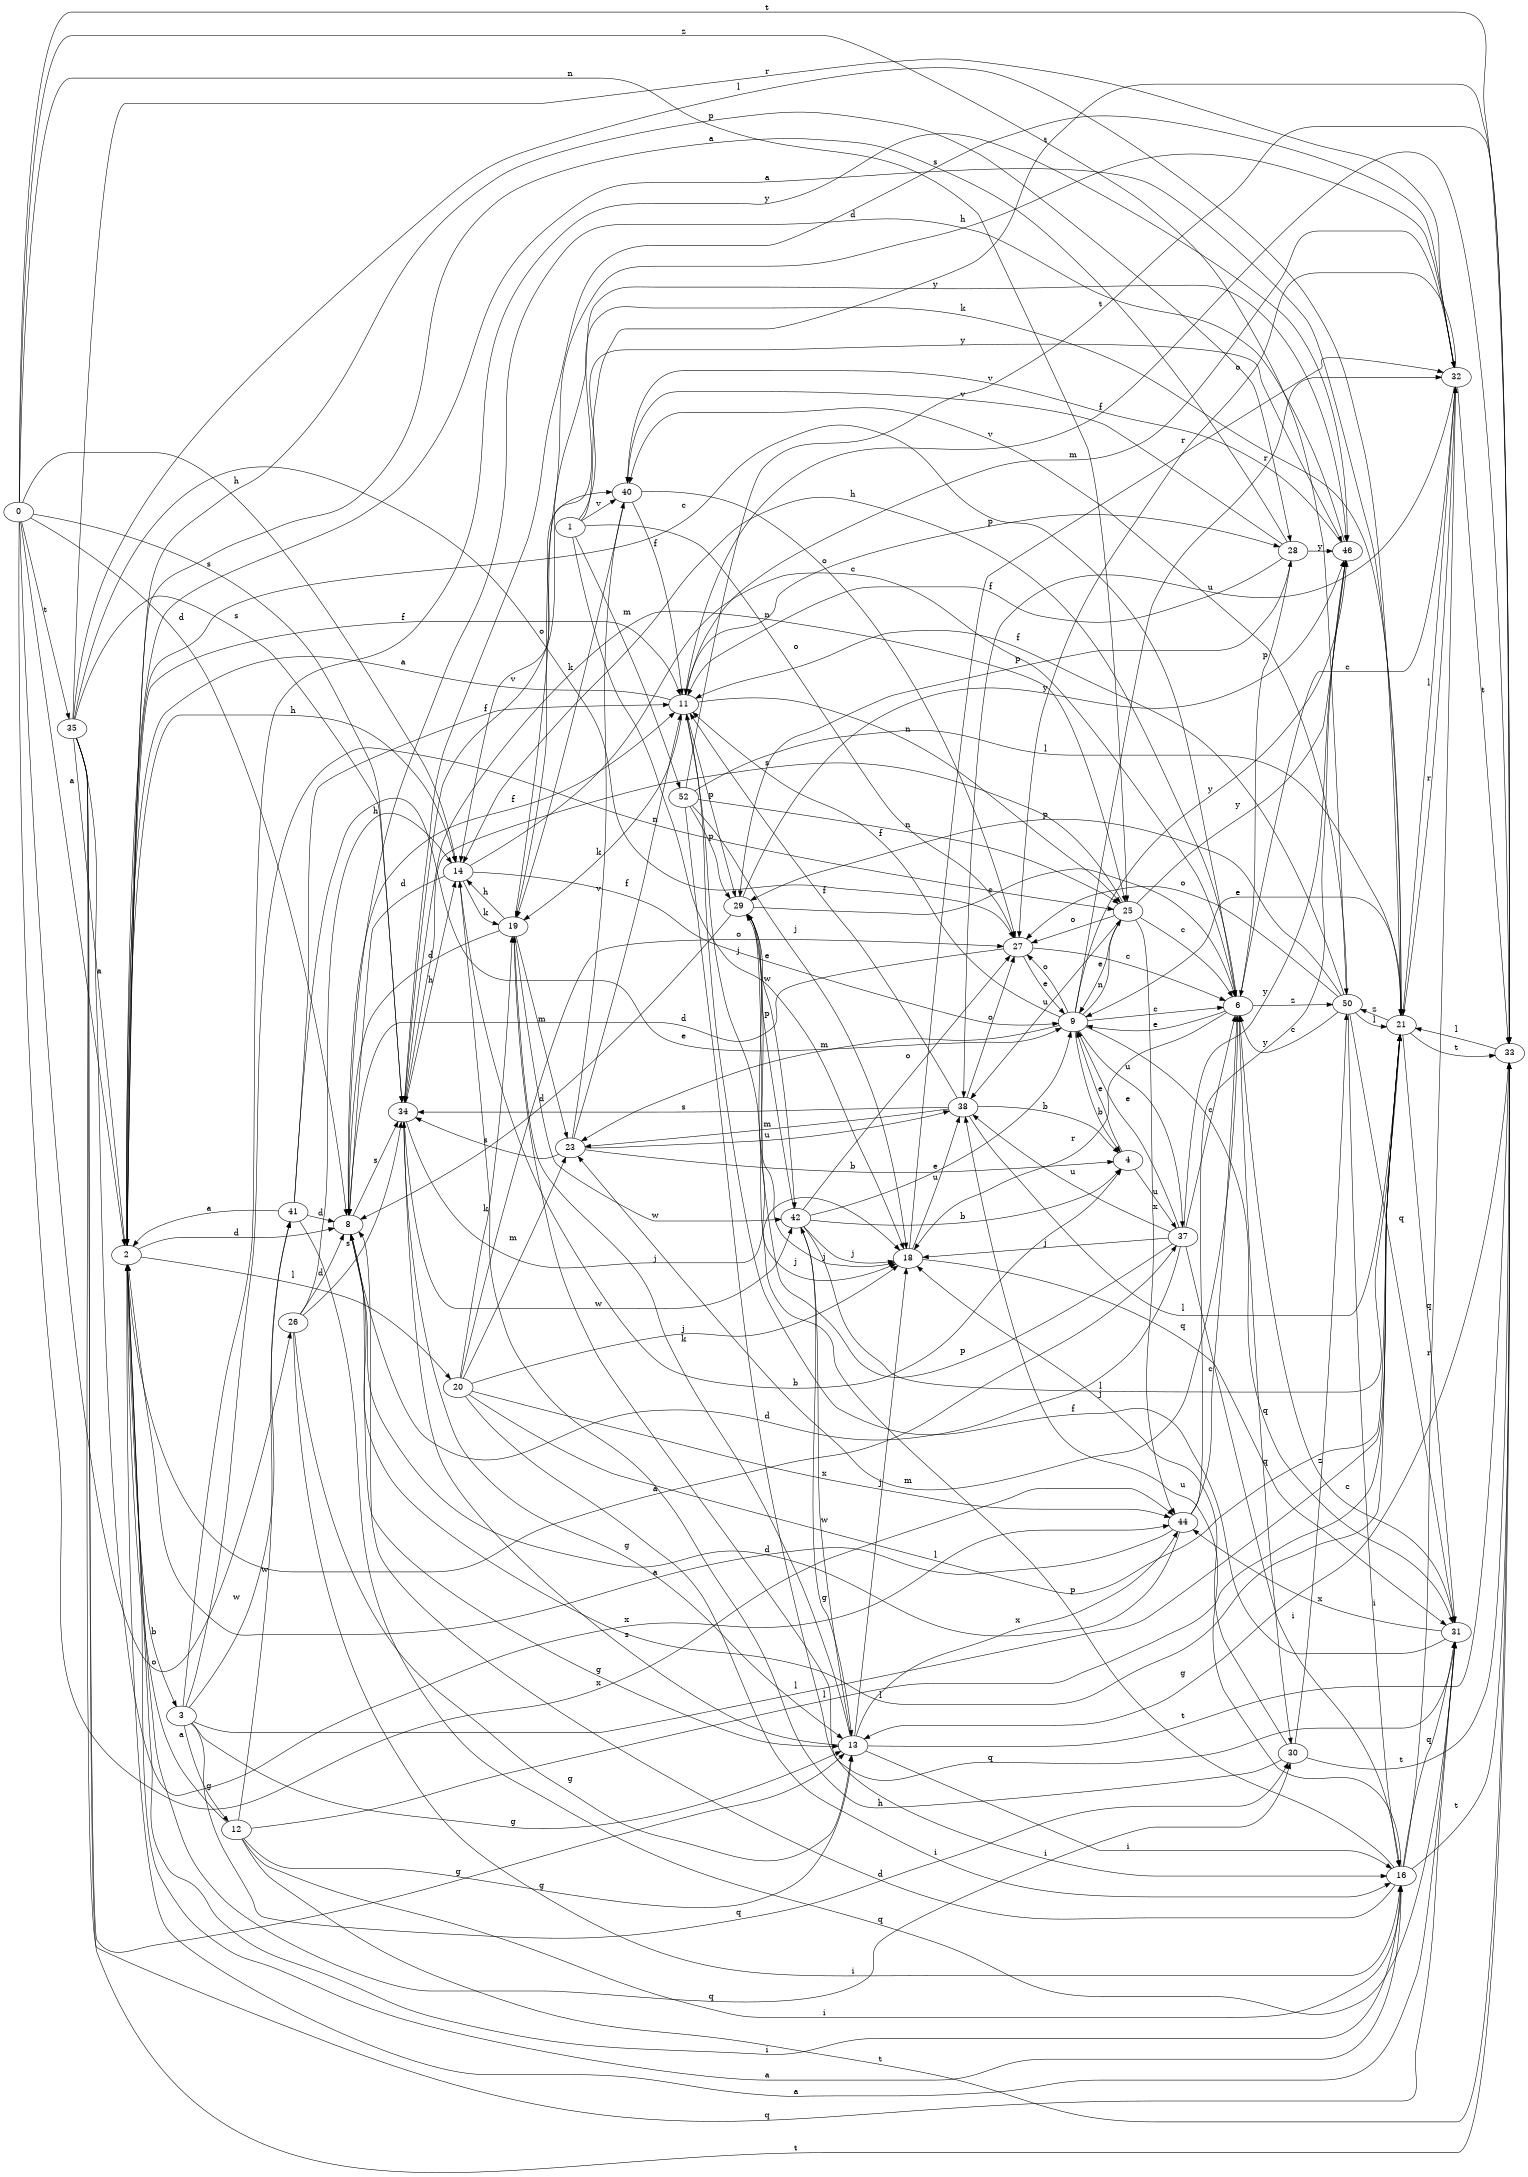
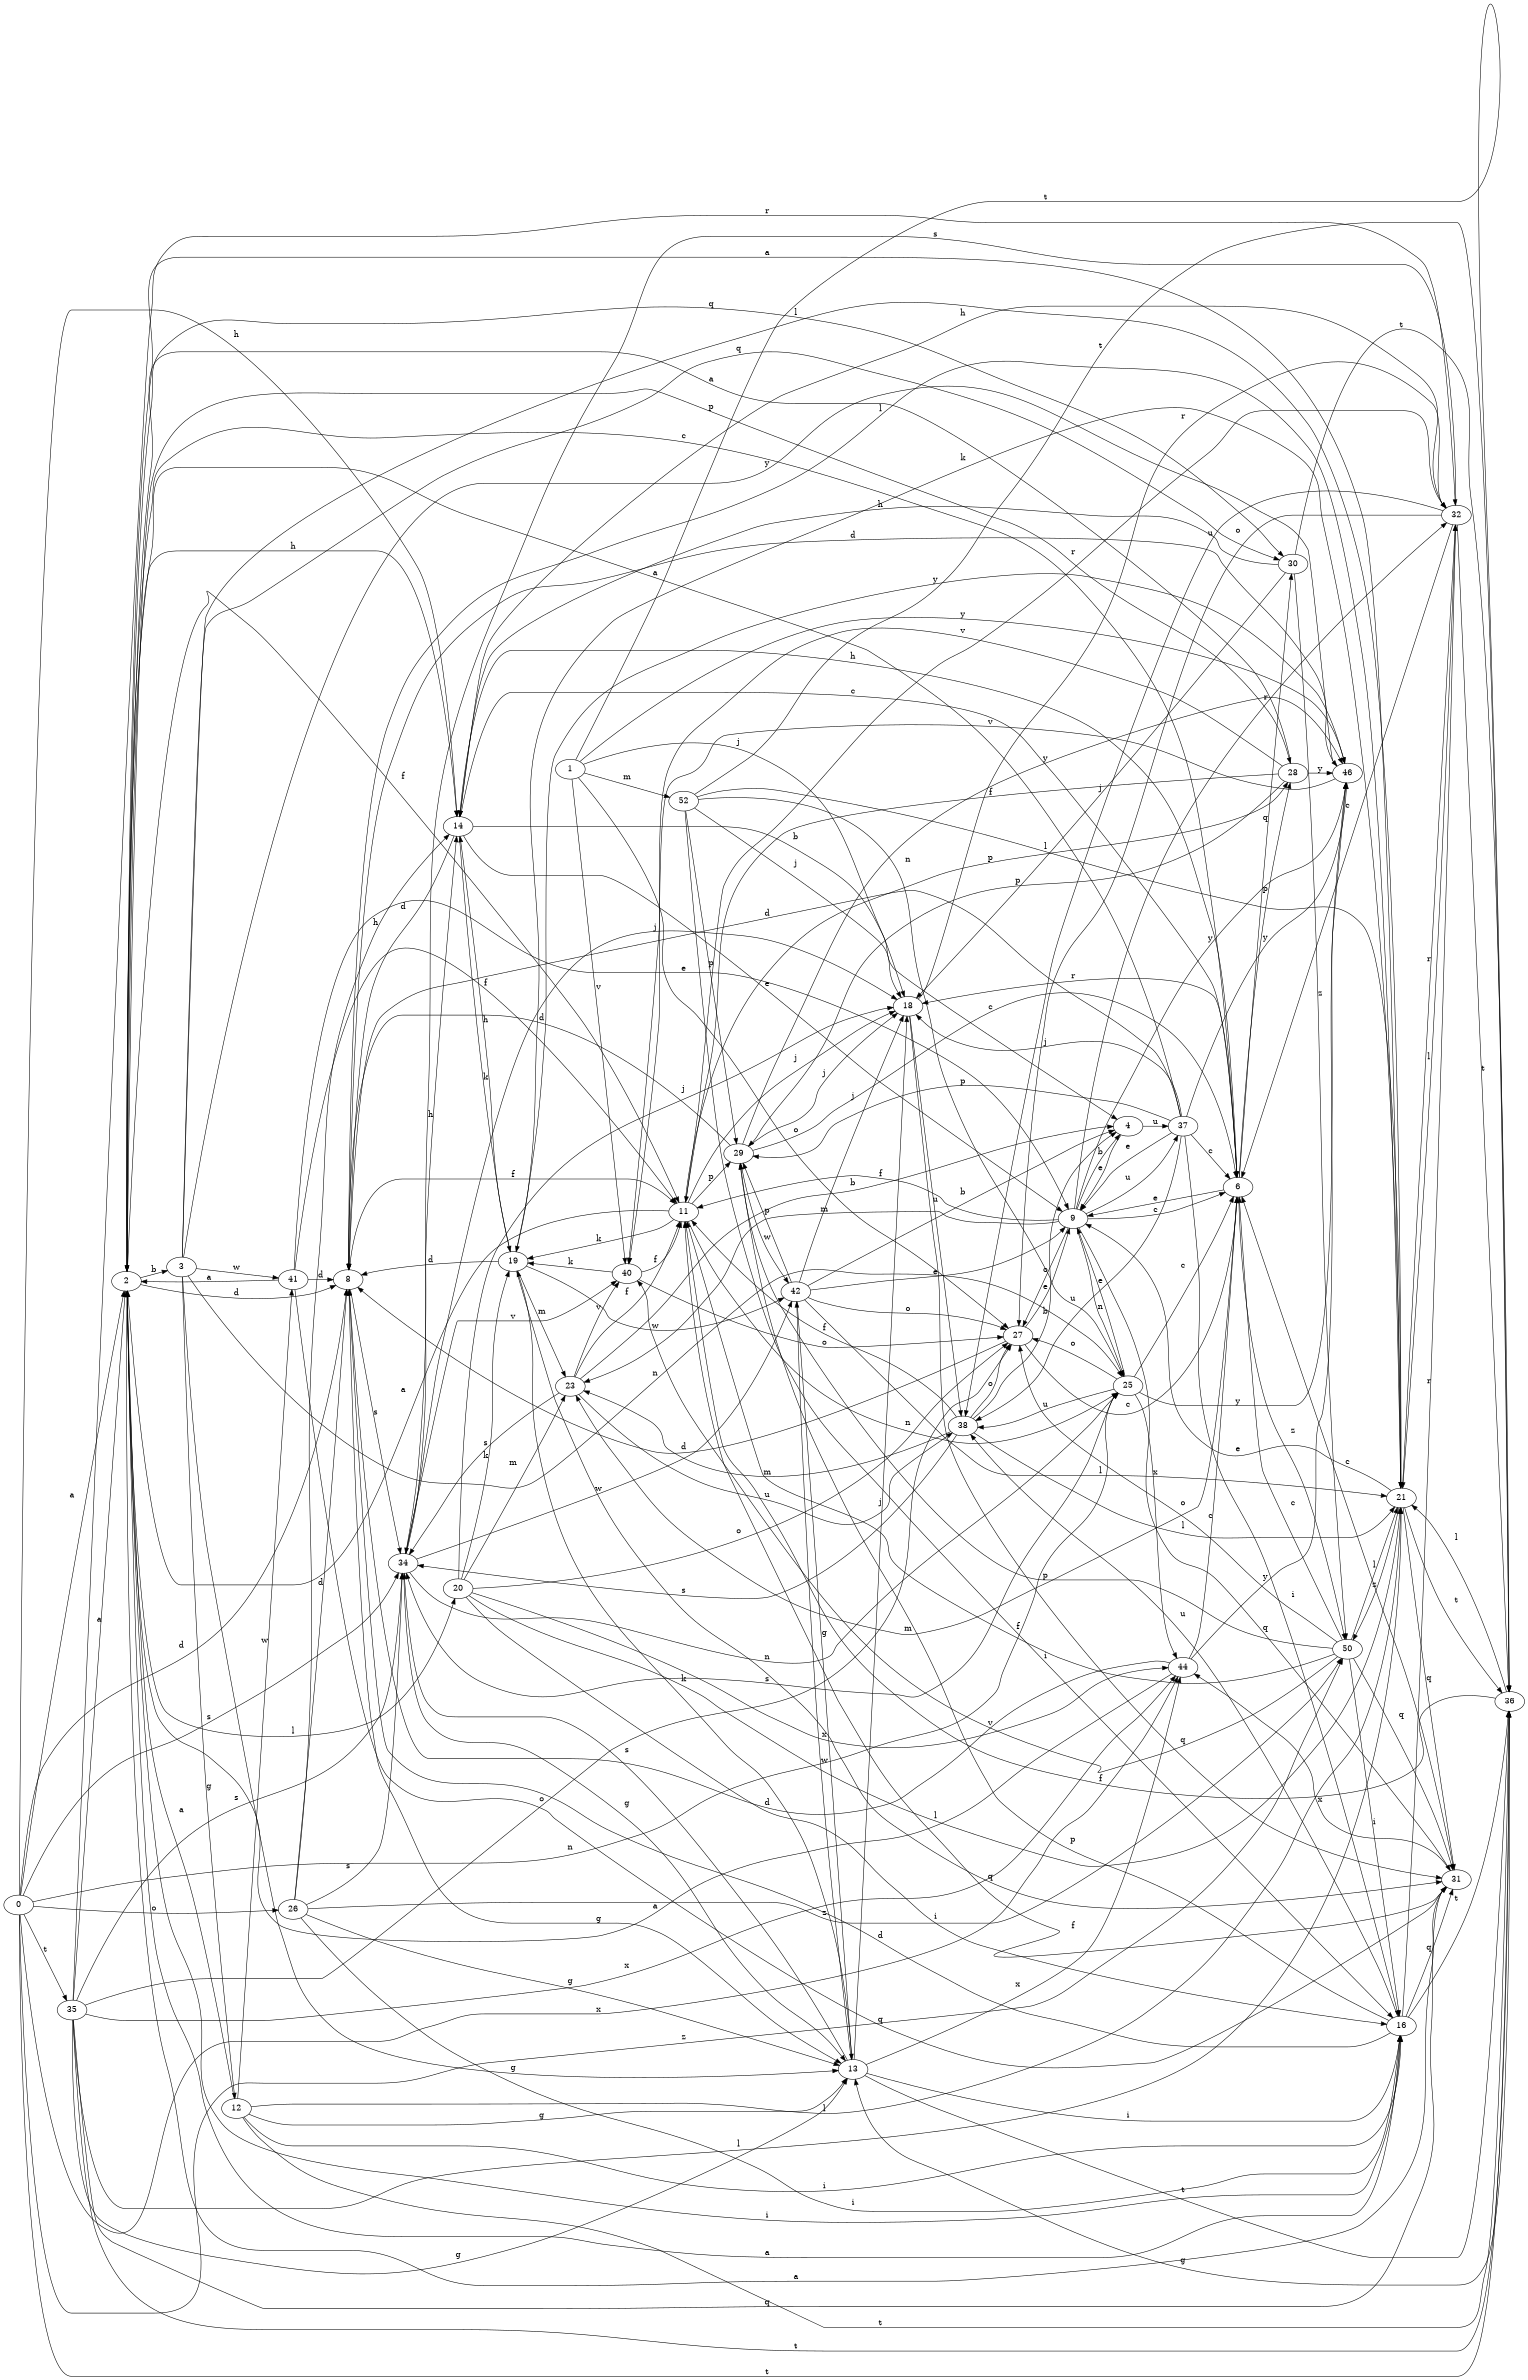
edge "11" -> "32": label "m" -> "r"
node "33": label "33" -> "36"
edge "2" -> "37": reversed
edge "26" -> "50": added, label "z"
